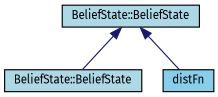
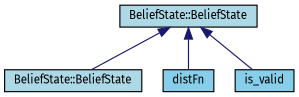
node "is_valid": added
